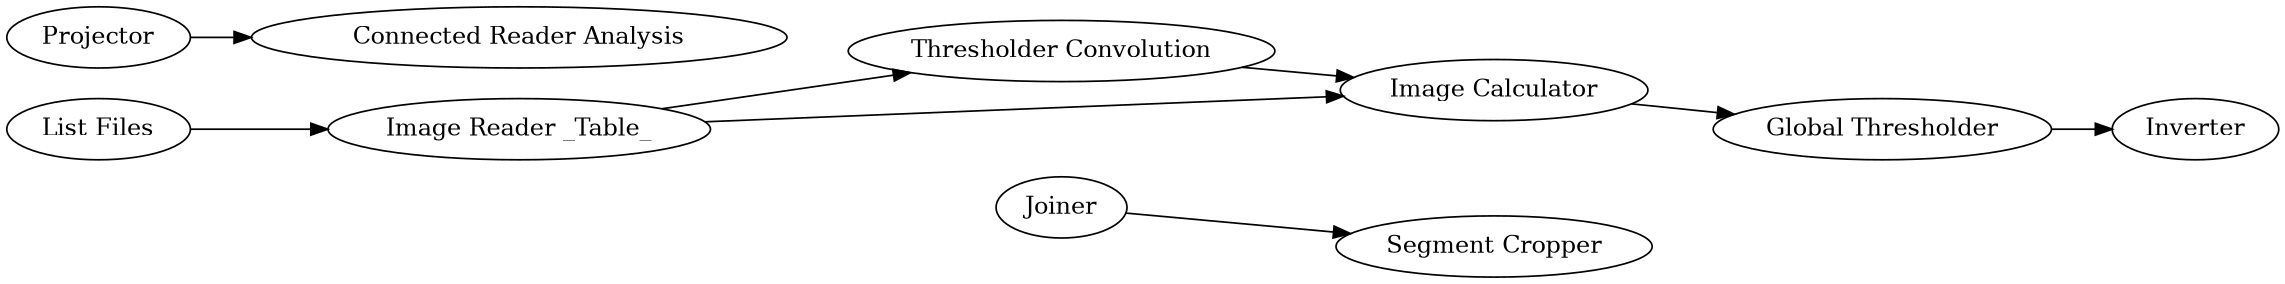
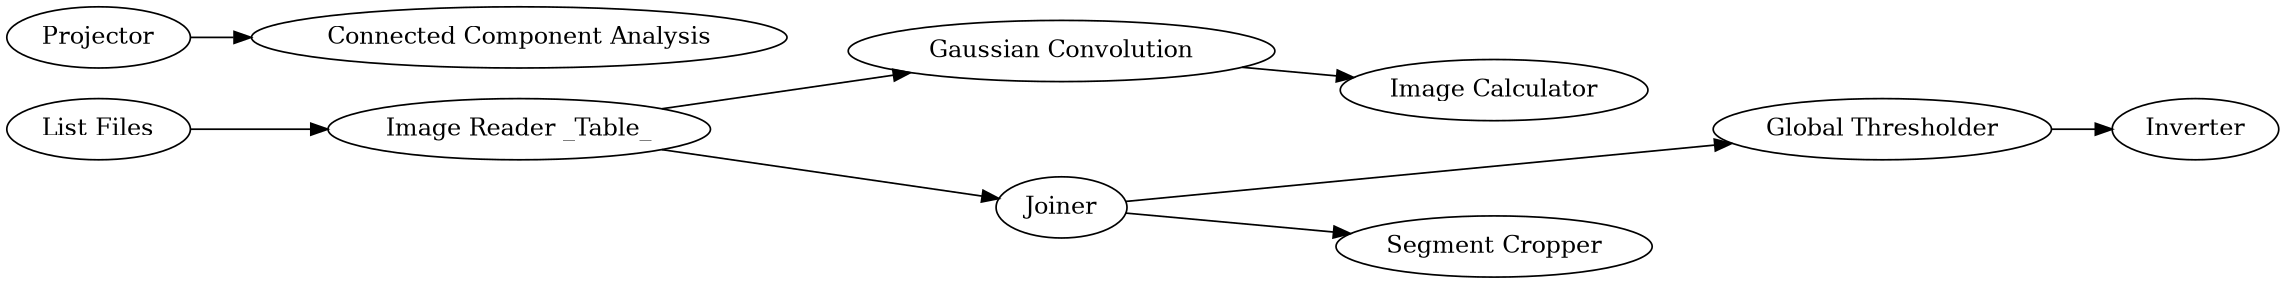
node "Connected Reader Analysis": label "Connected Reader Analysis" -> "Connected Component Analysis"
node "Thresholder Convolution": label "Thresholder Convolution" -> "Gaussian Convolution"
edge "Image Calculator" -> "Global Thresholder": now "Joiner" -> "Global Thresholder"
edge "Image Reader _Table_" -> "Image Calculator": now "Image Reader _Table_" -> "Joiner"
